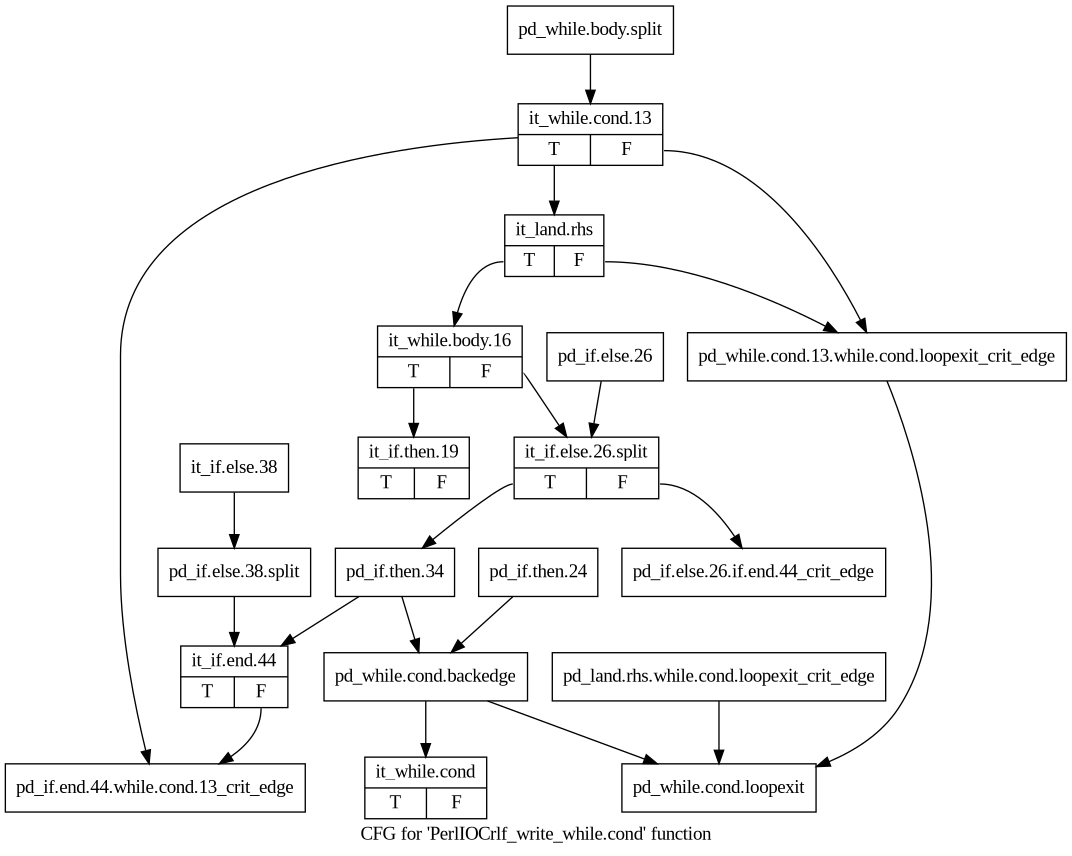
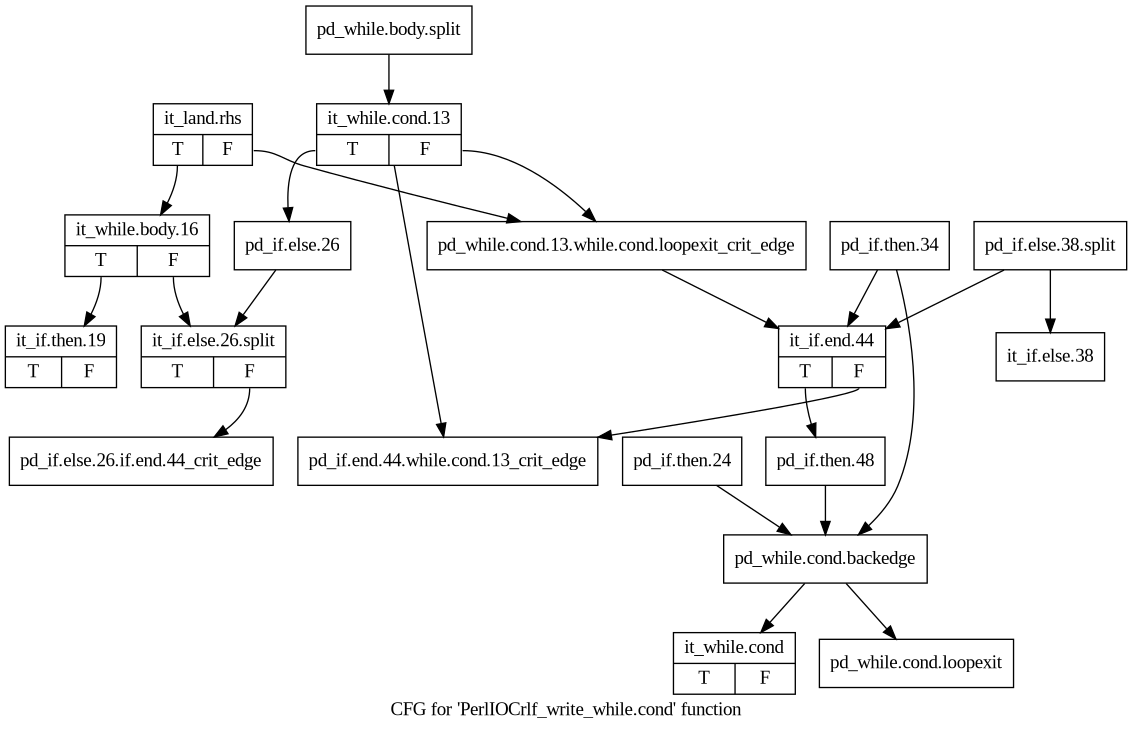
edge "it_while.cond.13" -> "it_land.rhs": now "it_while.cond.13" -> "pd_if.else.26"
node "pd_if.then.48": added
edge "it_if.else.26.split" -> "pd_if.then.34": removed
edge "it_if.else.38" -> "pd_if.else.38.split": reversed
edge "pd_while.cond.13.while.cond.loopexit_crit_edge" -> "pd_while.cond.loopexit": now "pd_while.cond.13.while.cond.loopexit_crit_edge" -> "it_if.end.44"
node "pd_land.rhs.while.cond.loopexit_crit_edge": removed
